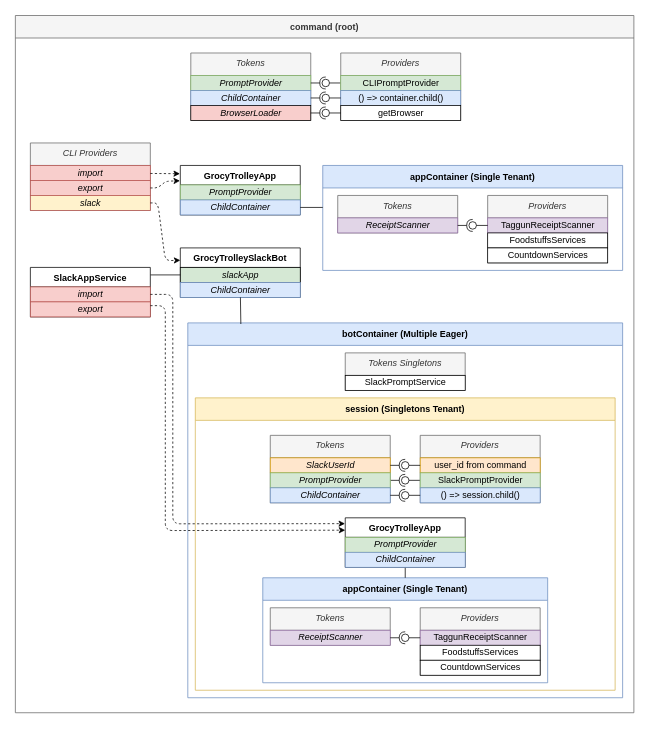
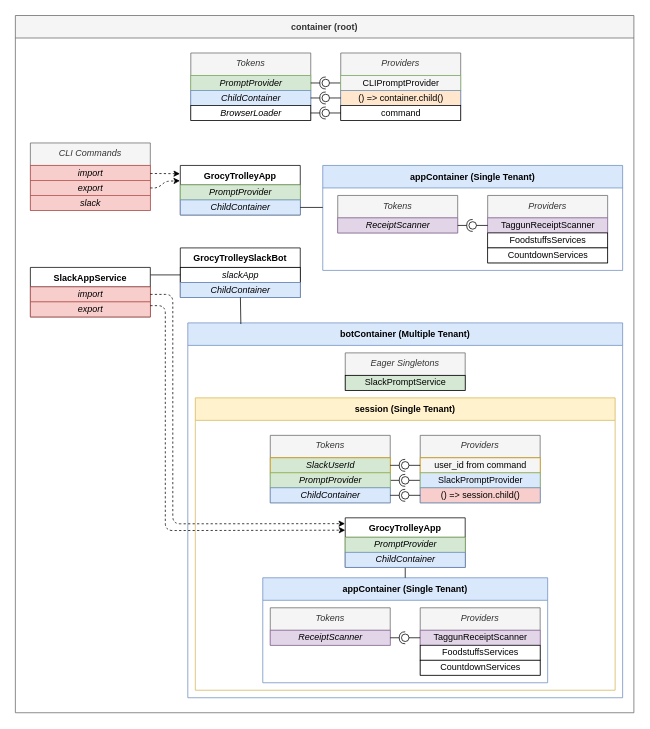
node "command (root)": label "command (root)" -> "container (root)"
node "CLIPromptProvider": fillcolor #d5e8d4 -> #f5f5f5
node "() => container.child()": fillcolor #dae8fc -> #ffe6cc
node "BrowserLoader": fillcolor #f8cecc -> #ffffff
node "getBrowser": label "getBrowser" -> "command"
node "CLI Providers": label "CLI Providers" -> "CLI Commands"
node "slack": fillcolor #fff2cc -> #f8cecc
edge "slack" -> "GrocyTrolleySlackBot": removed
node "slackApp": fillcolor #d5e8d4 -> #ffffff
node "botContainer (Multiple Eager)": label "botContainer (Multiple Eager)" -> "botContainer (Multiple Tenant)"
node "Tokens Singletons": label "Tokens Singletons" -> "Eager Singletons"
node "SlackPromptService": fillcolor #ffffff -> #d5e8d4
node "session (Singletons Tenant)": label "session (Singletons Tenant)" -> "session (Single Tenant)"
node "SlackUserId": fillcolor #ffe6cc -> #d5e8d4
node "user_id from command": fillcolor #ffe6cc -> #f5f5f5
node "SlackPromptProvider": fillcolor #d5e8d4 -> #dae8fc
node "() => session.child()": fillcolor #dae8fc -> #f8cecc
